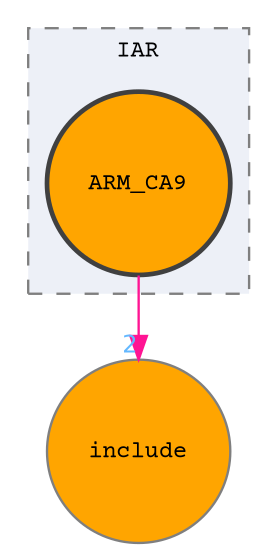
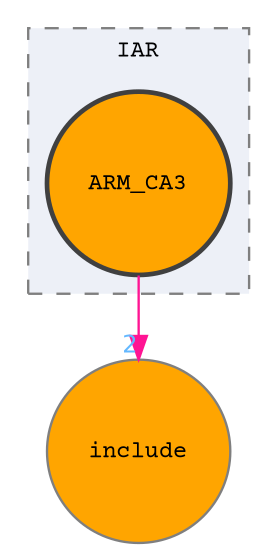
node "ARM_CA9": label "ARM_CA9" -> "ARM_CA3"
